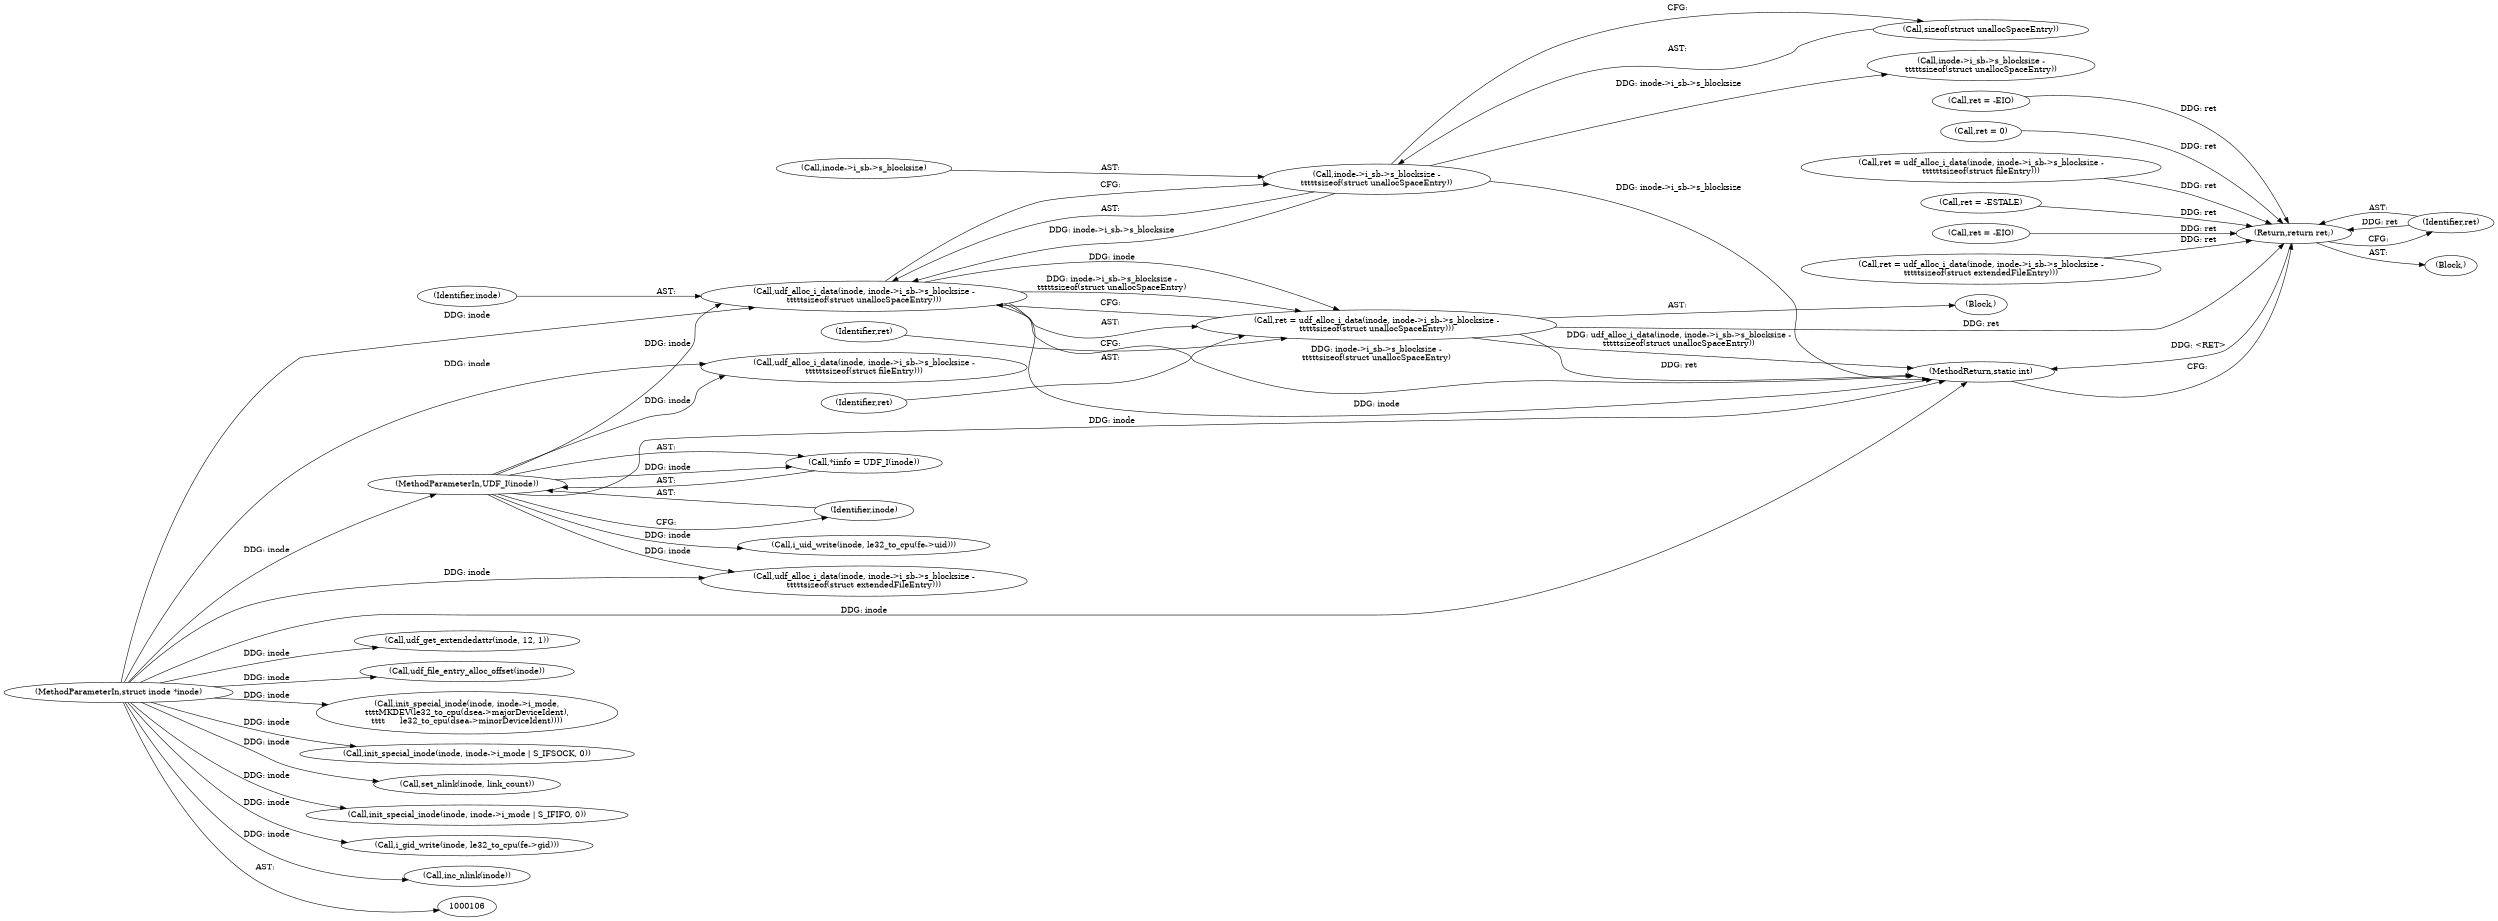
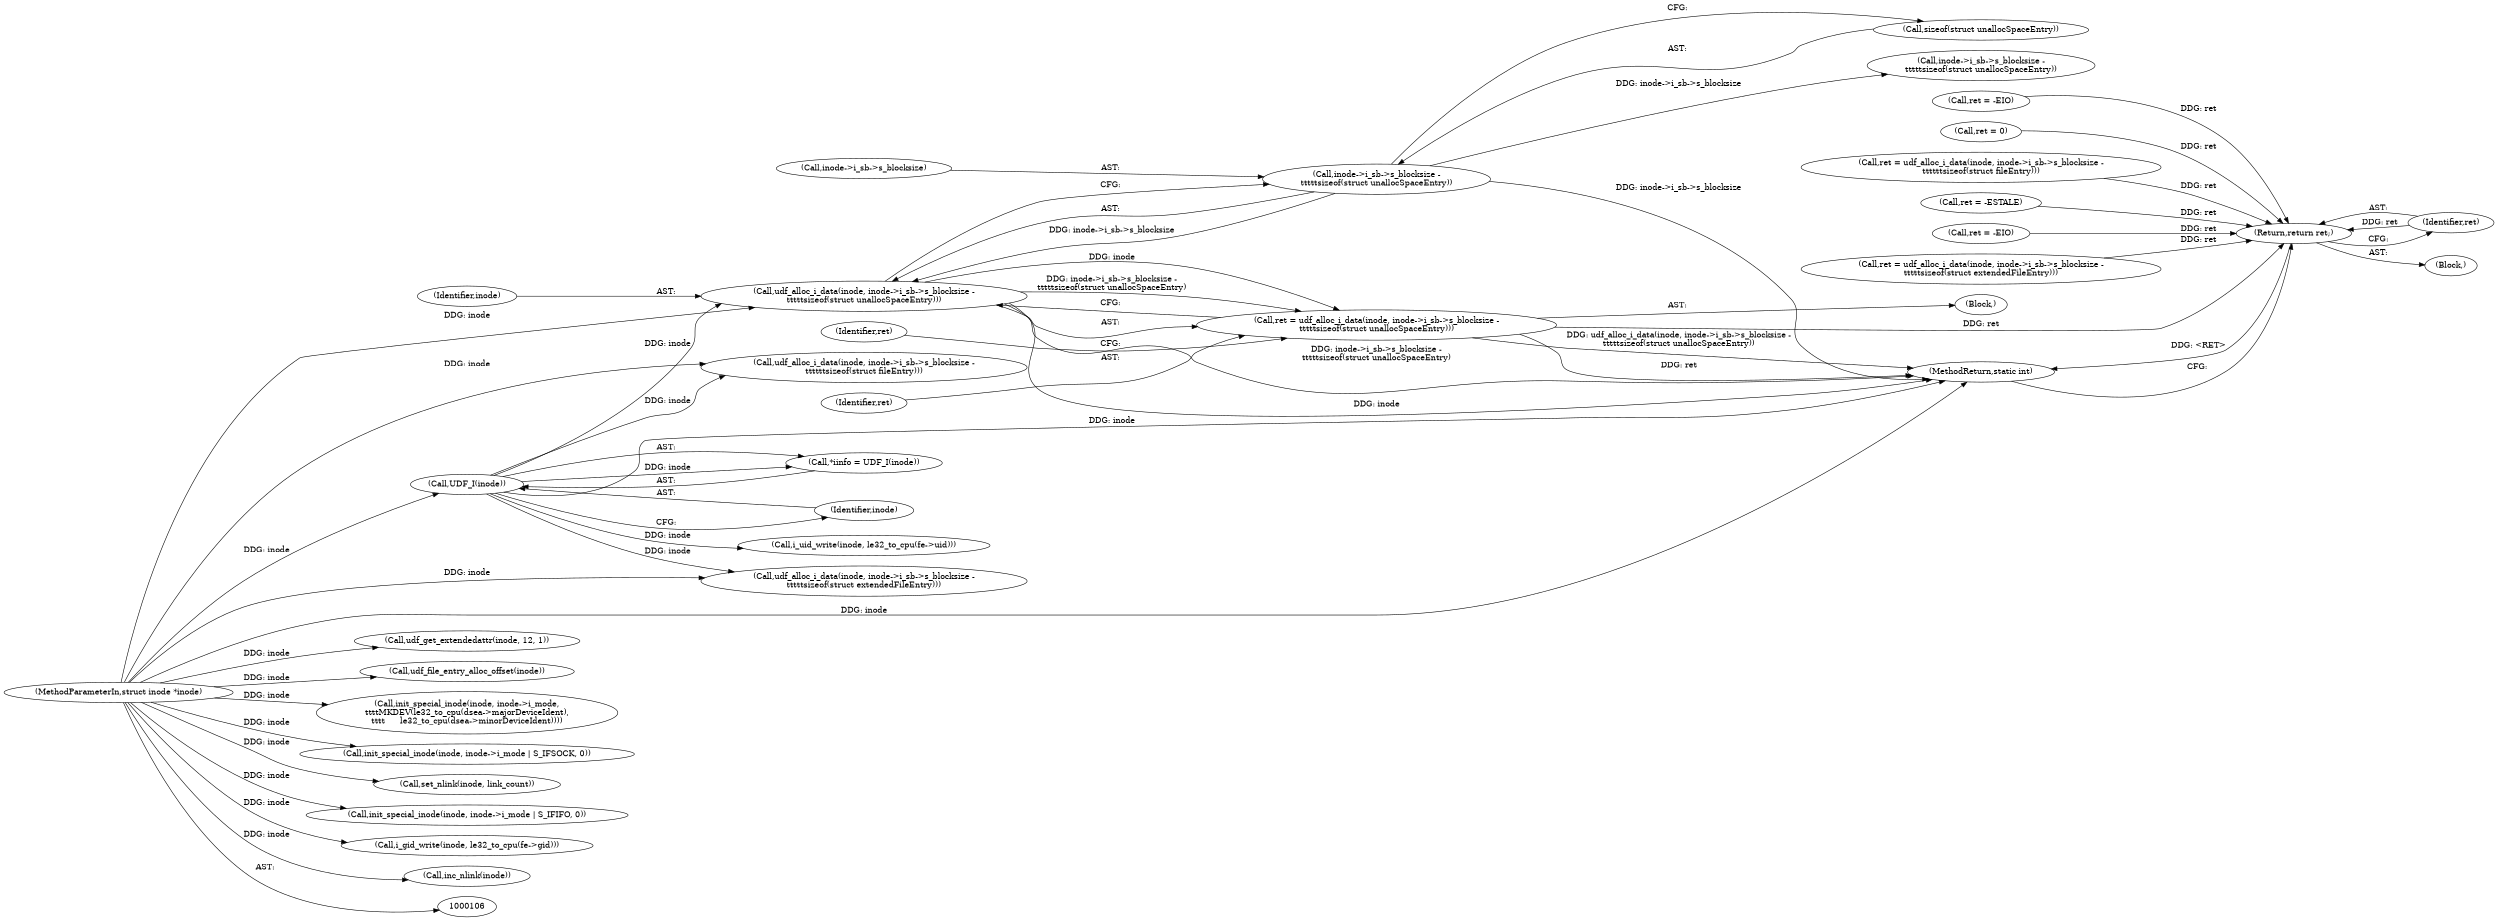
node "(MethodParameterIn,UDF_I(inode))": label "(MethodParameterIn,UDF_I(inode))" -> "(Call,UDF_I(inode))"
